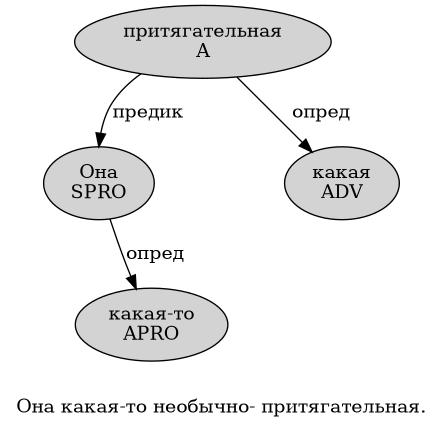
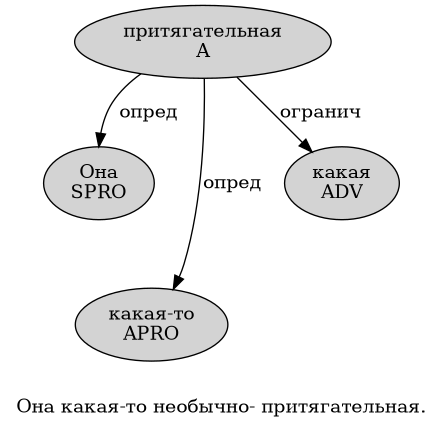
edge "притягательная A" -> "Она SPRO": label "предик" -> "опред"
edge "притягательная A" -> "какая ADV": label "опред" -> "огранич"
edge "Она SPRO" -> "какая-то APRO": now "притягательная A" -> "какая-то APRO"
